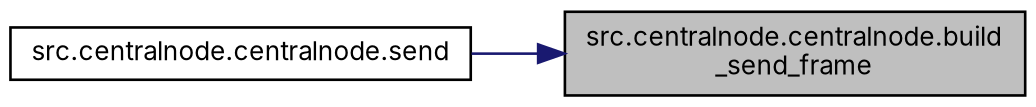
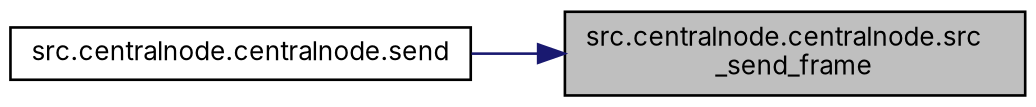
node "src.centralnode.centralnode.build _send_frame": label "src.centralnode.centralnode.build _send_frame" -> "src.centralnode.centralnode.src _send_frame"
